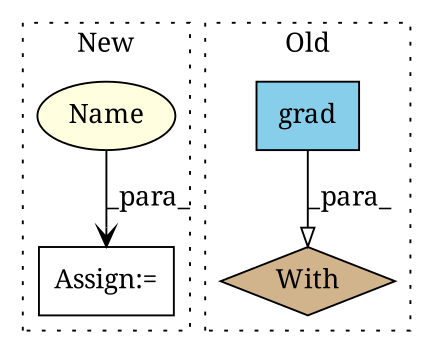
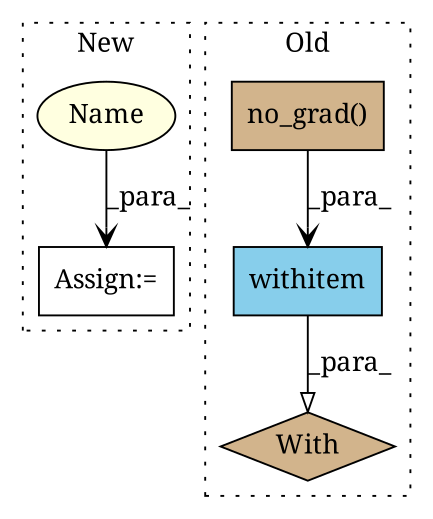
node "grad": label "grad" -> "withitem"
node "no_grad()": added
